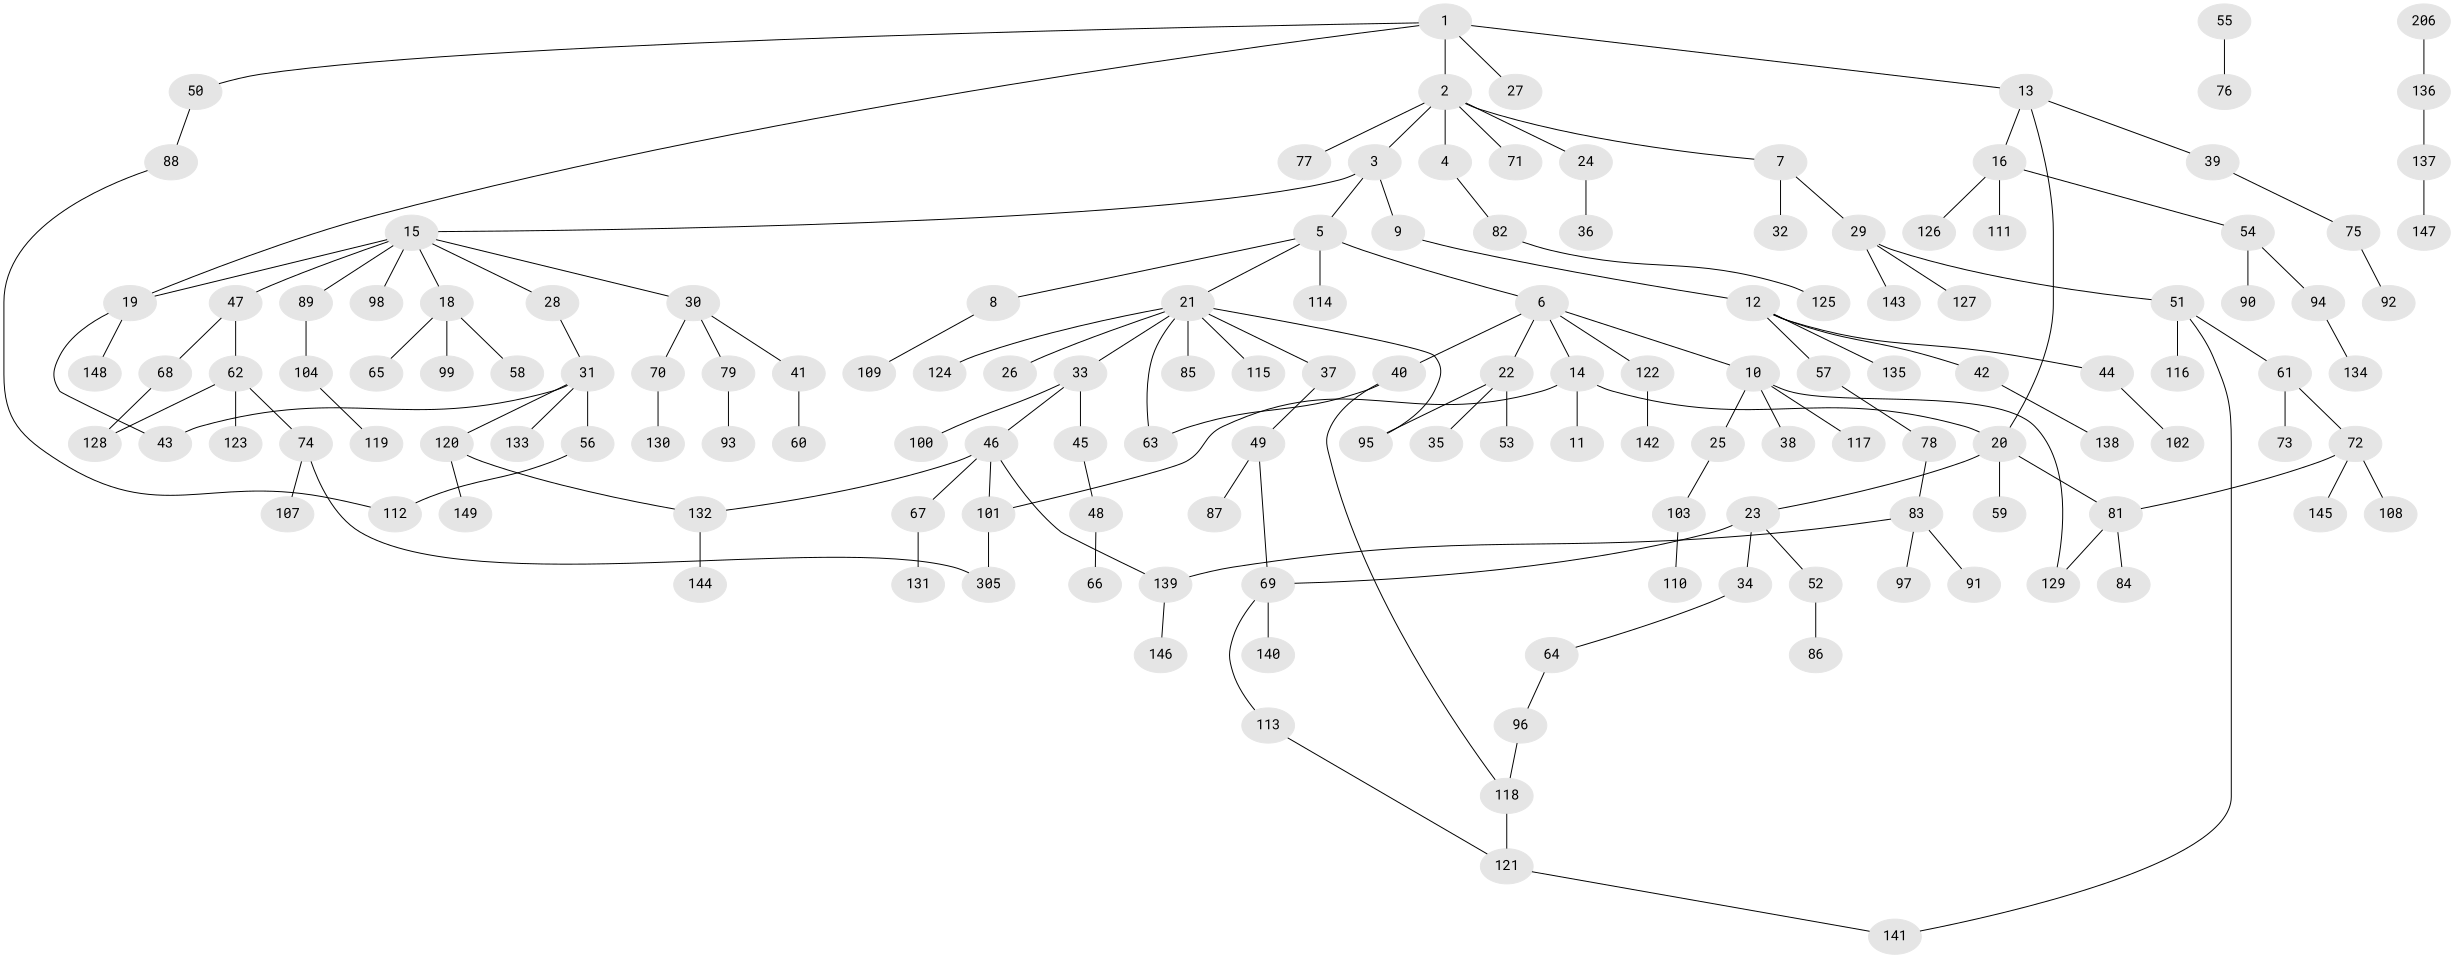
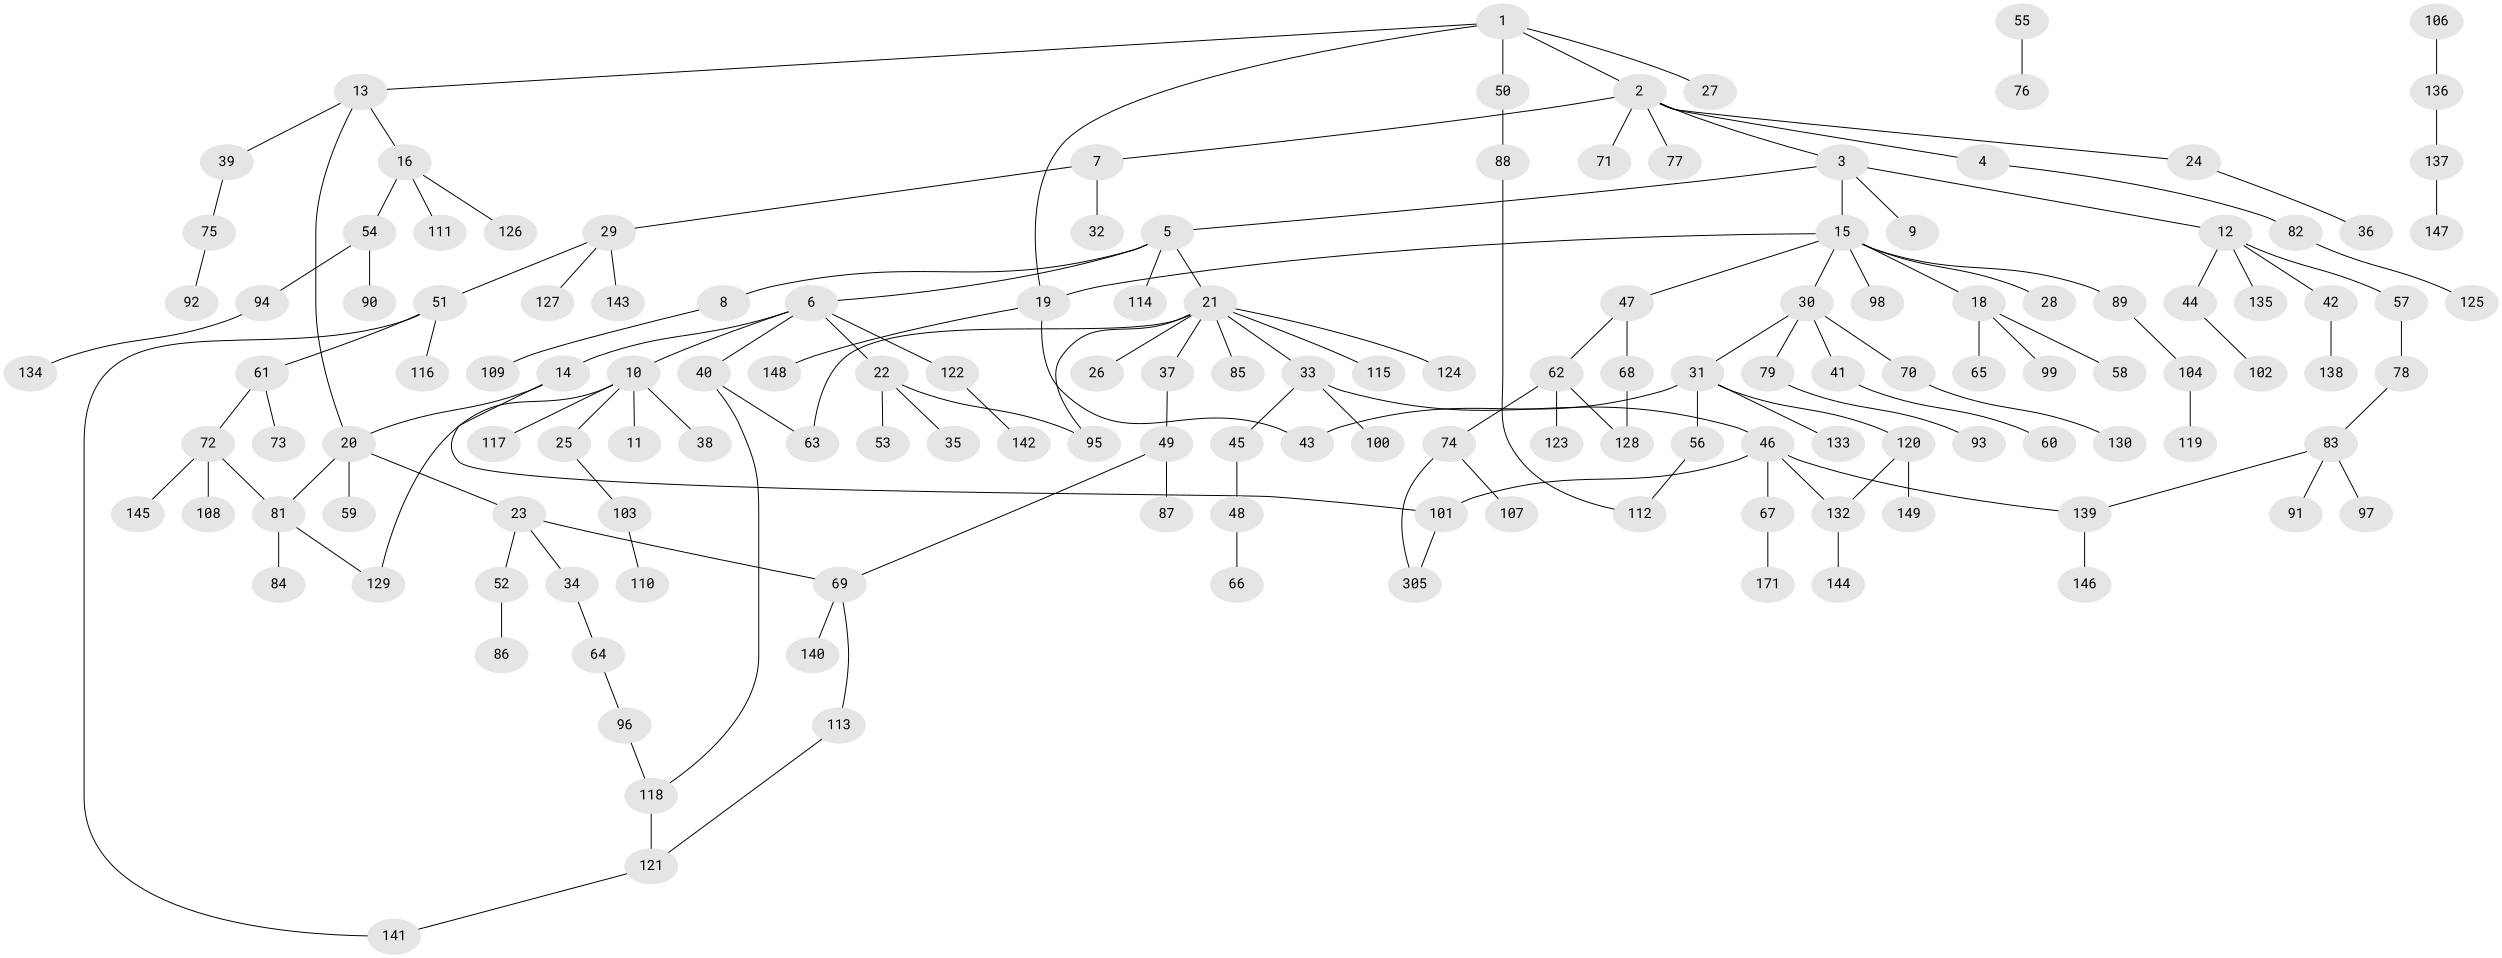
node "206": label "206" -> "106"
edge "9" -- "12": now "3" -- "12"
edge "28" -- "31": now "30" -- "31"
edge "14" -- "11": now "10" -- "11"
node "131": label "131" -> "171"
